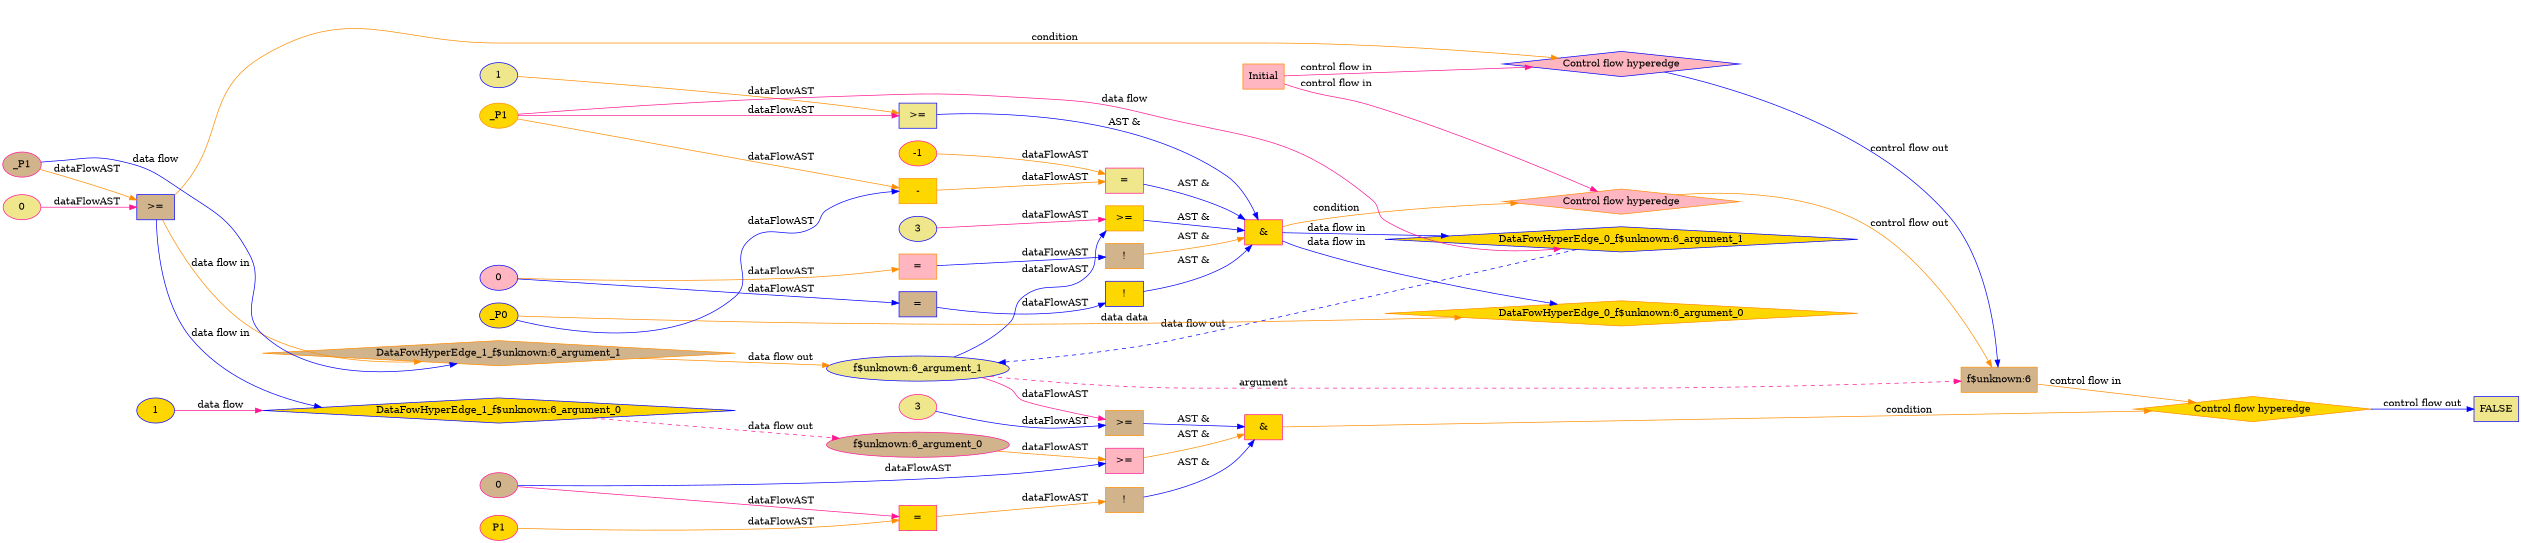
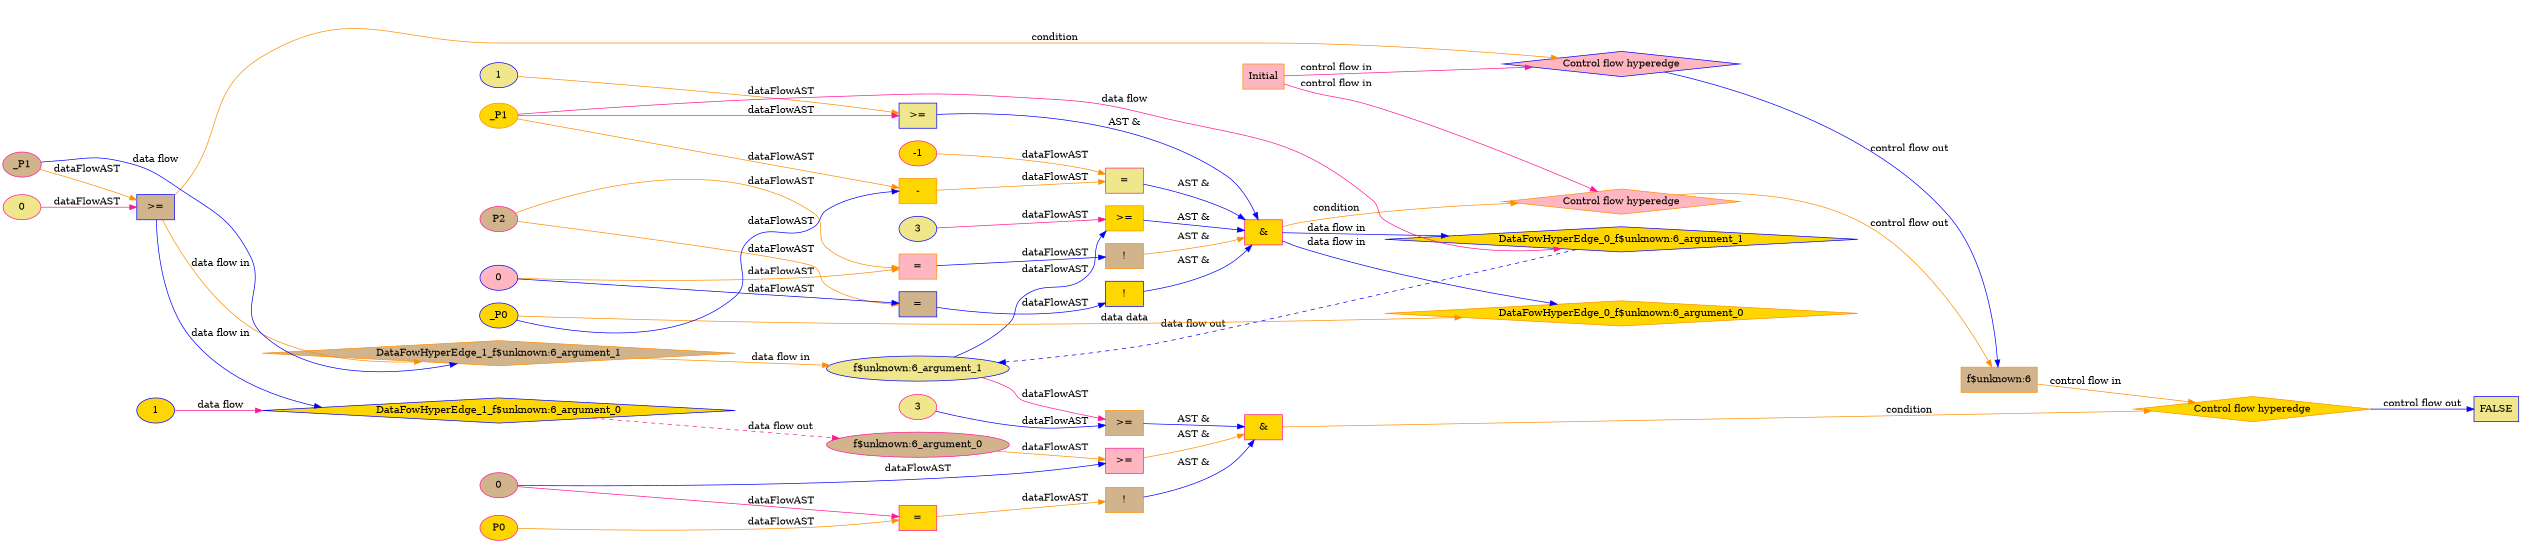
node "P2": added
edge "DataFowHyperEdge_1_f$unknown:6_argument_1" -> "f$unknown:6_argument_1": label "data flow out" -> "data flow in"
edge "f$unknown:6_argument_1" -> "f$unknown:6": removed, label "argument"
node "P1": label "P1" -> "P0"
